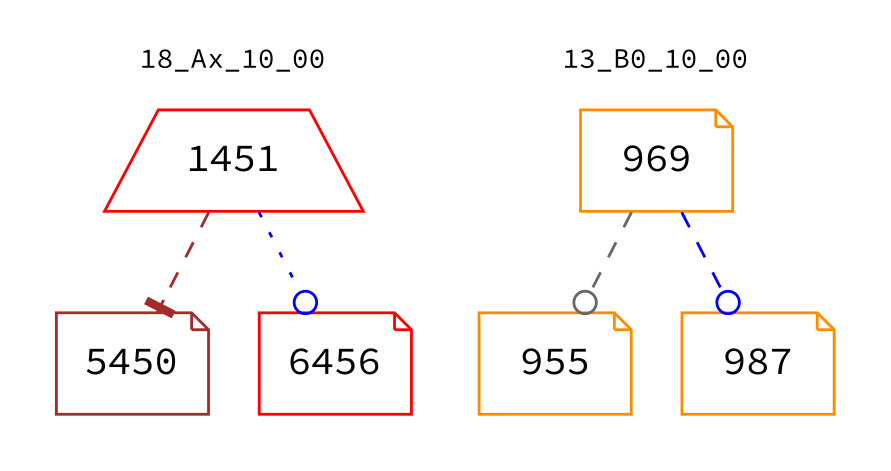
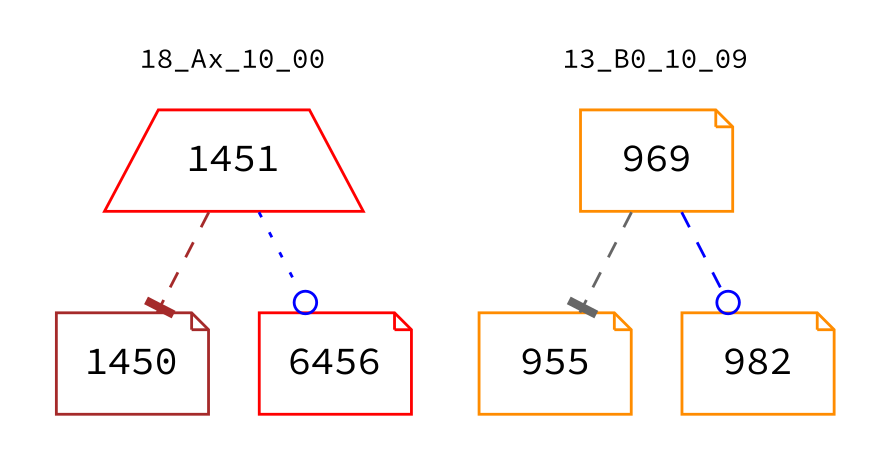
cluster "13_B0_10_00": label "13_B0_10_00" -> "13_B0_10_09"
edge "969" -> "955": arrowhead odot -> tee
node "5450": label "5450" -> "1450"
node "987": label "987" -> "982"
